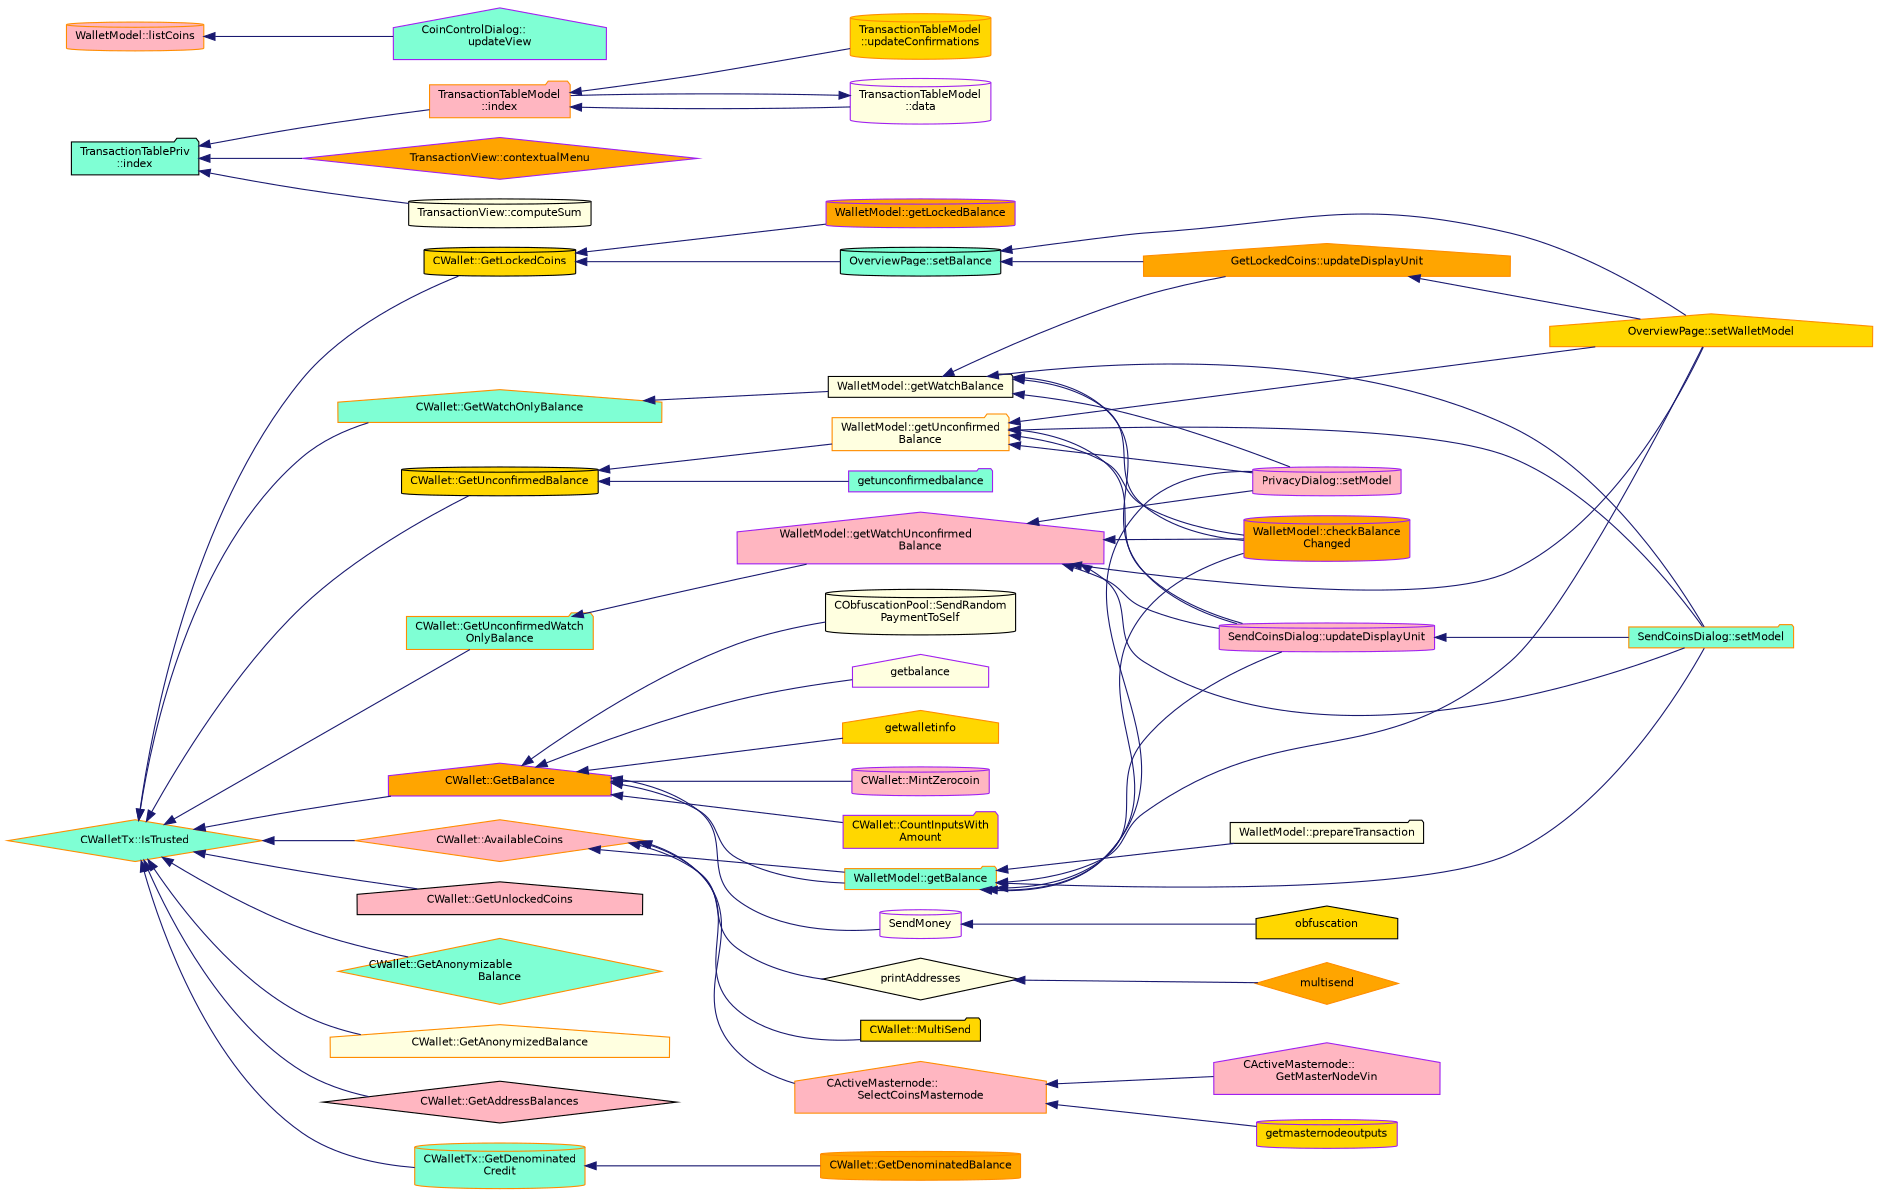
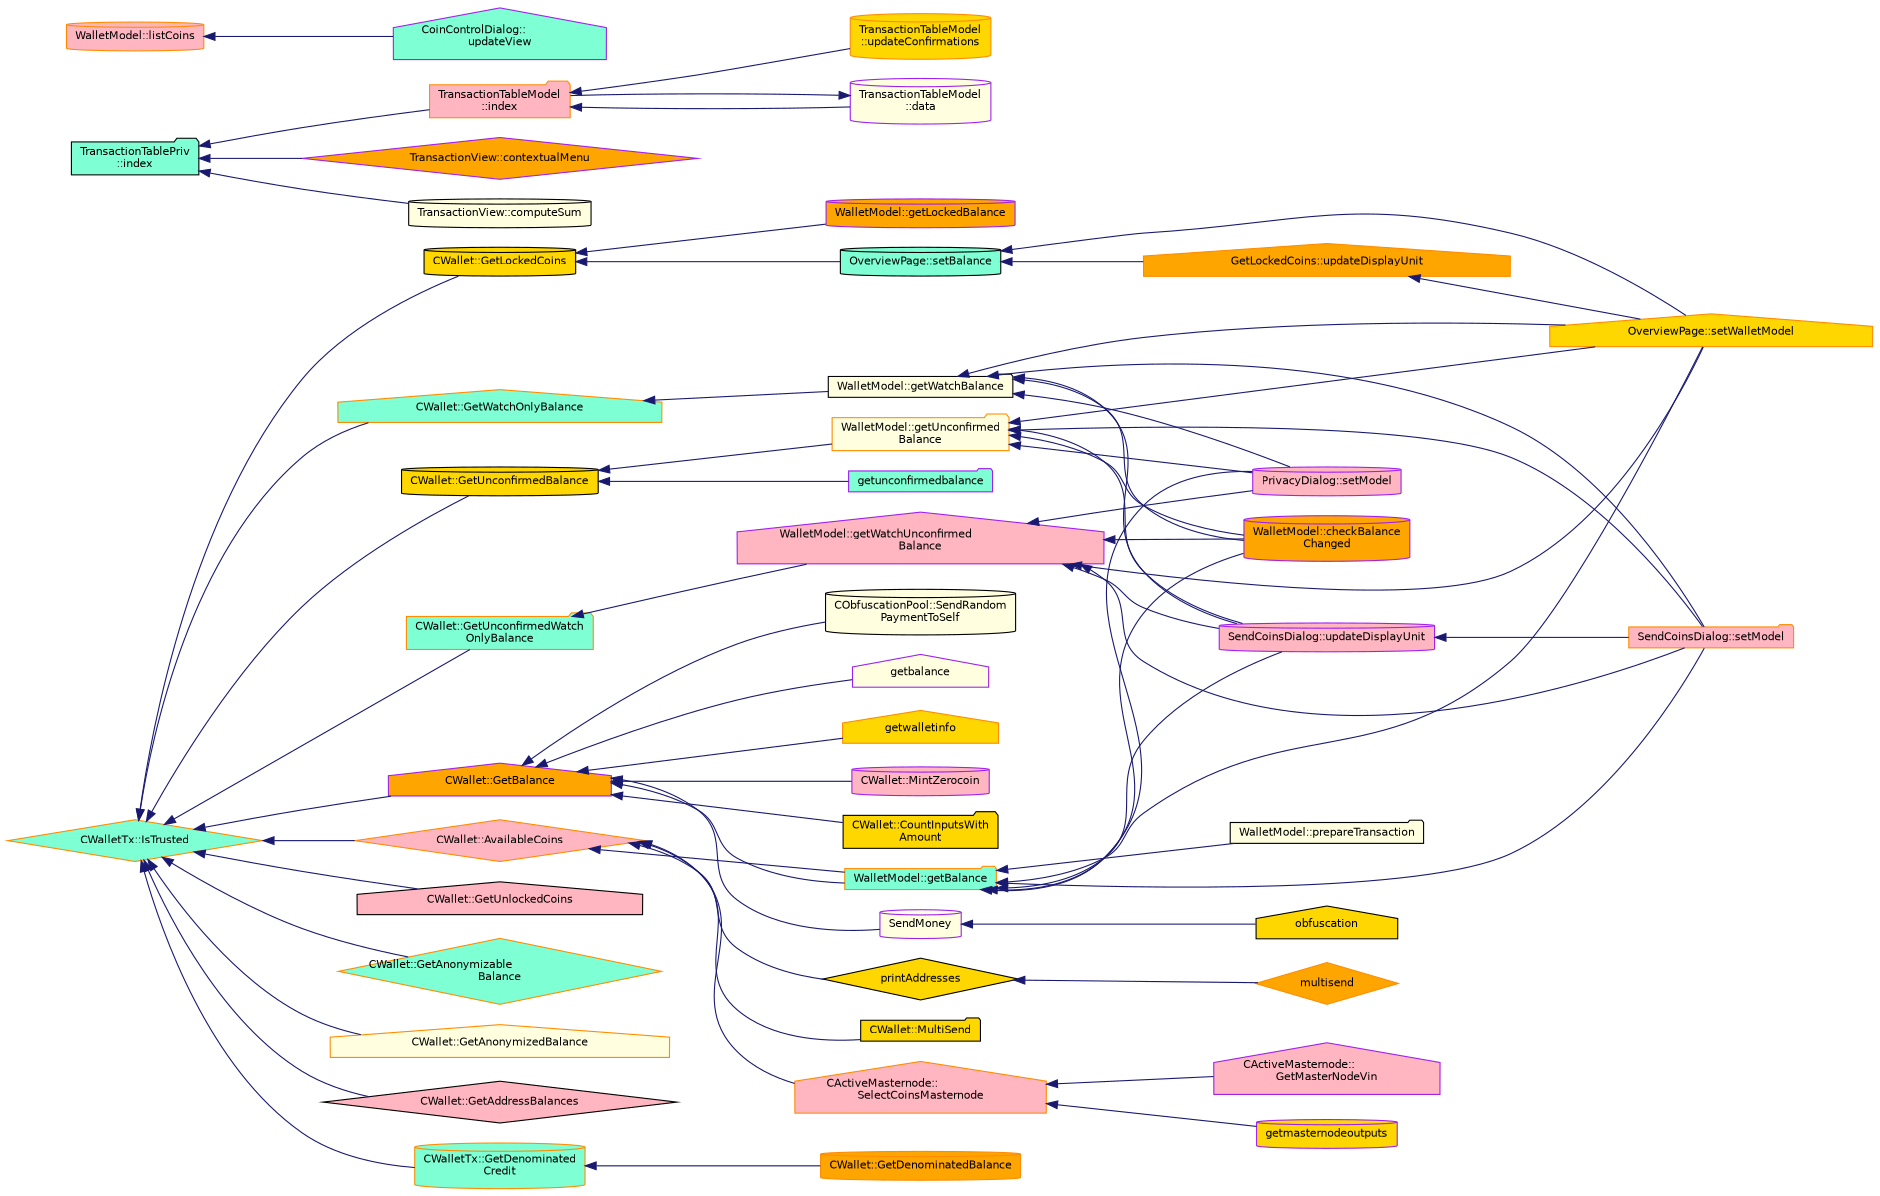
edge "GetLockedCoins::updateDisplayUnit" -> "WalletModel::getWatchBalance": now "OverviewPage::setWalletModel" -> "WalletModel::getWatchBalance"
node "SendCoinsDialog::setModel": fillcolor aquamarine -> lightpink
node "CWallet::CountInputsWith Amount": color purple -> black
node "printAddresses": fillcolor lightyellow -> gold
